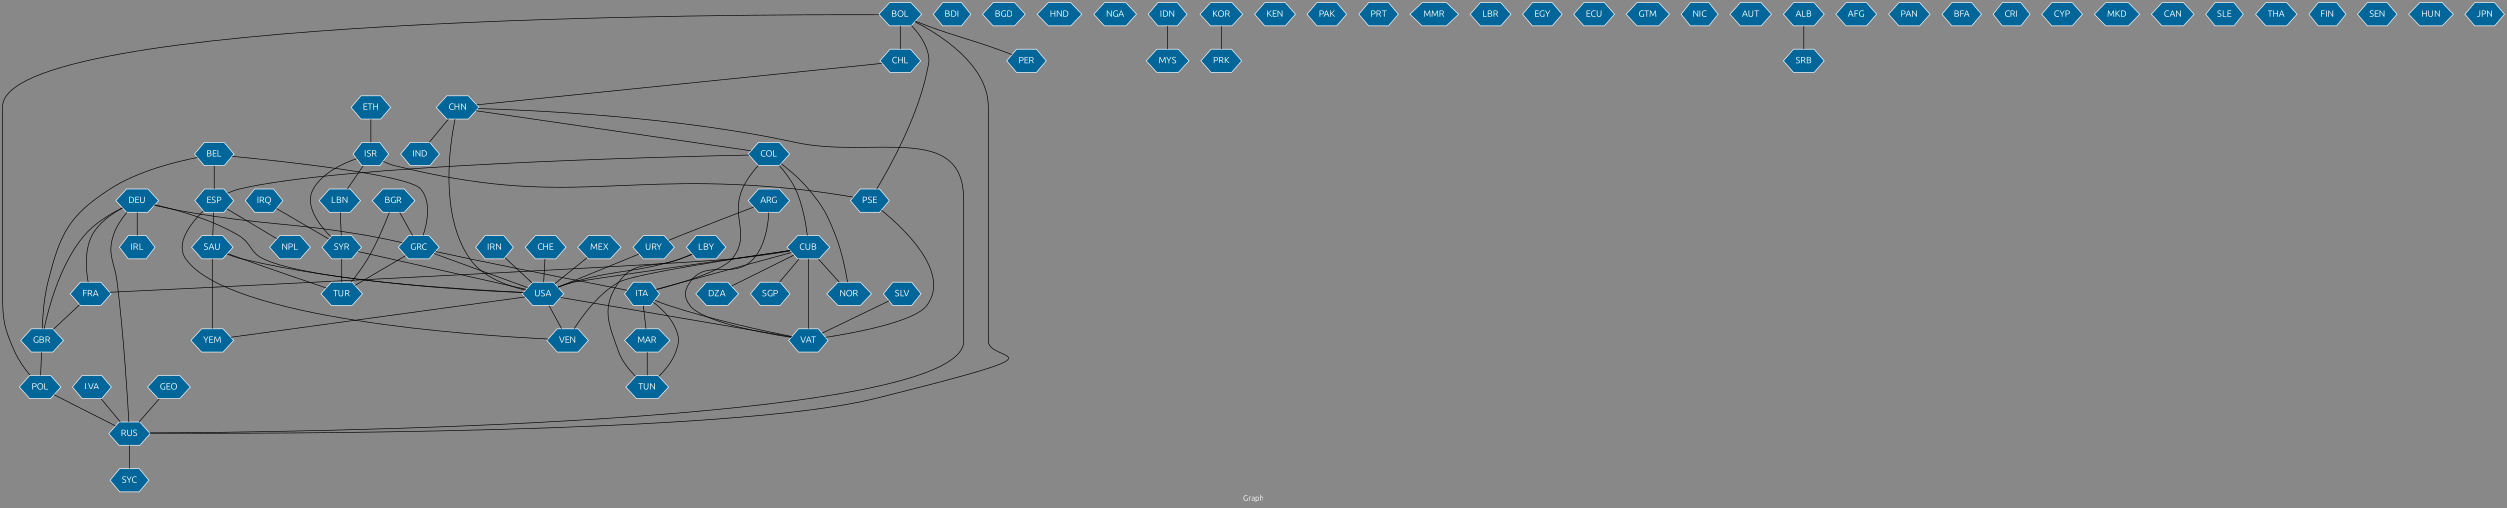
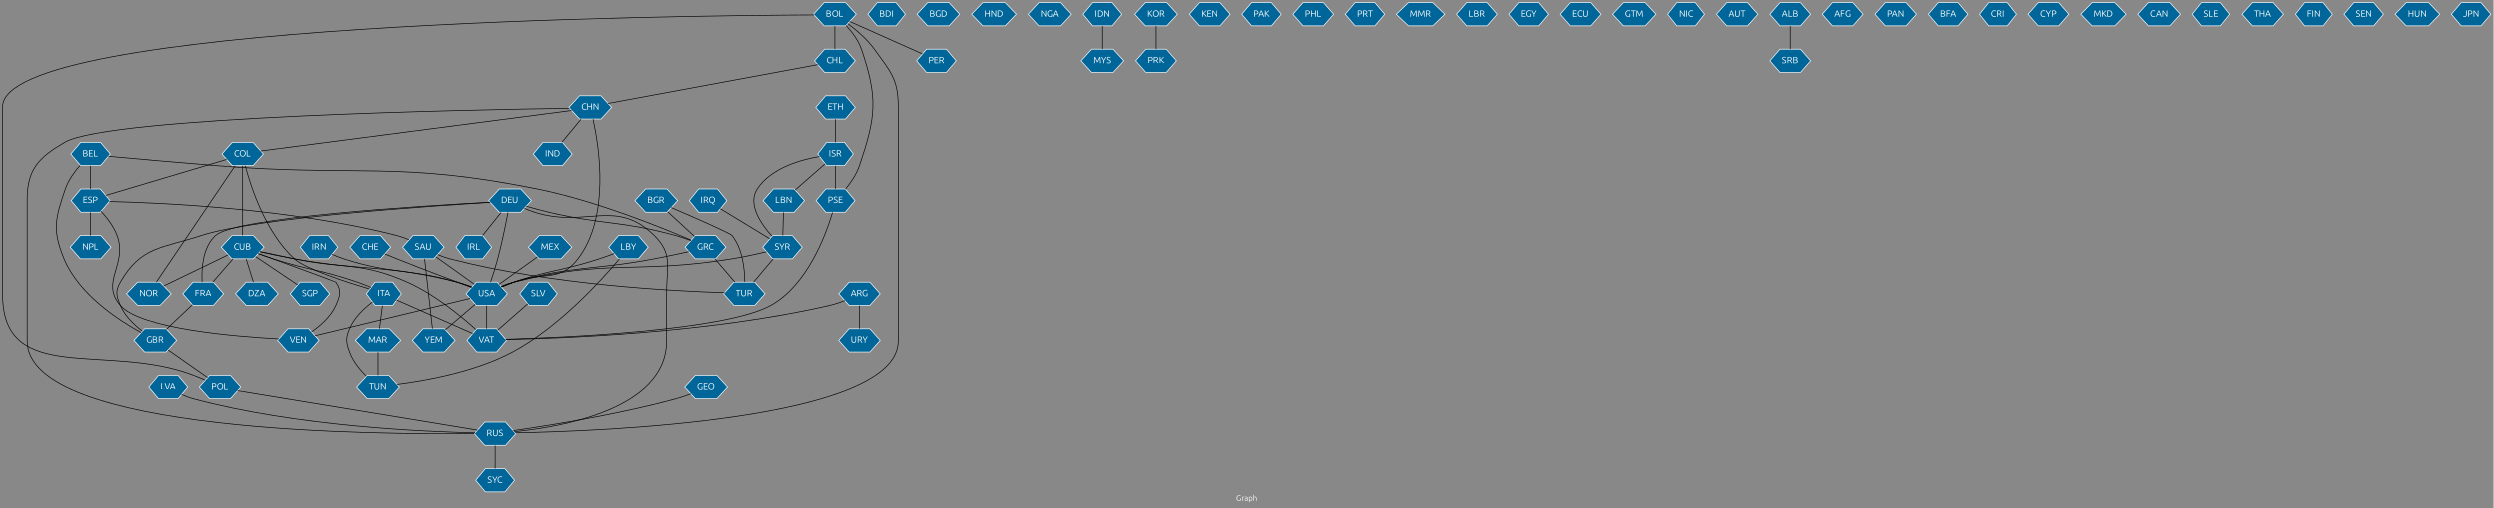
node "PHL": added
edge "URY" -- "USA": removed
edge "GRC" -- "ITA": removed
